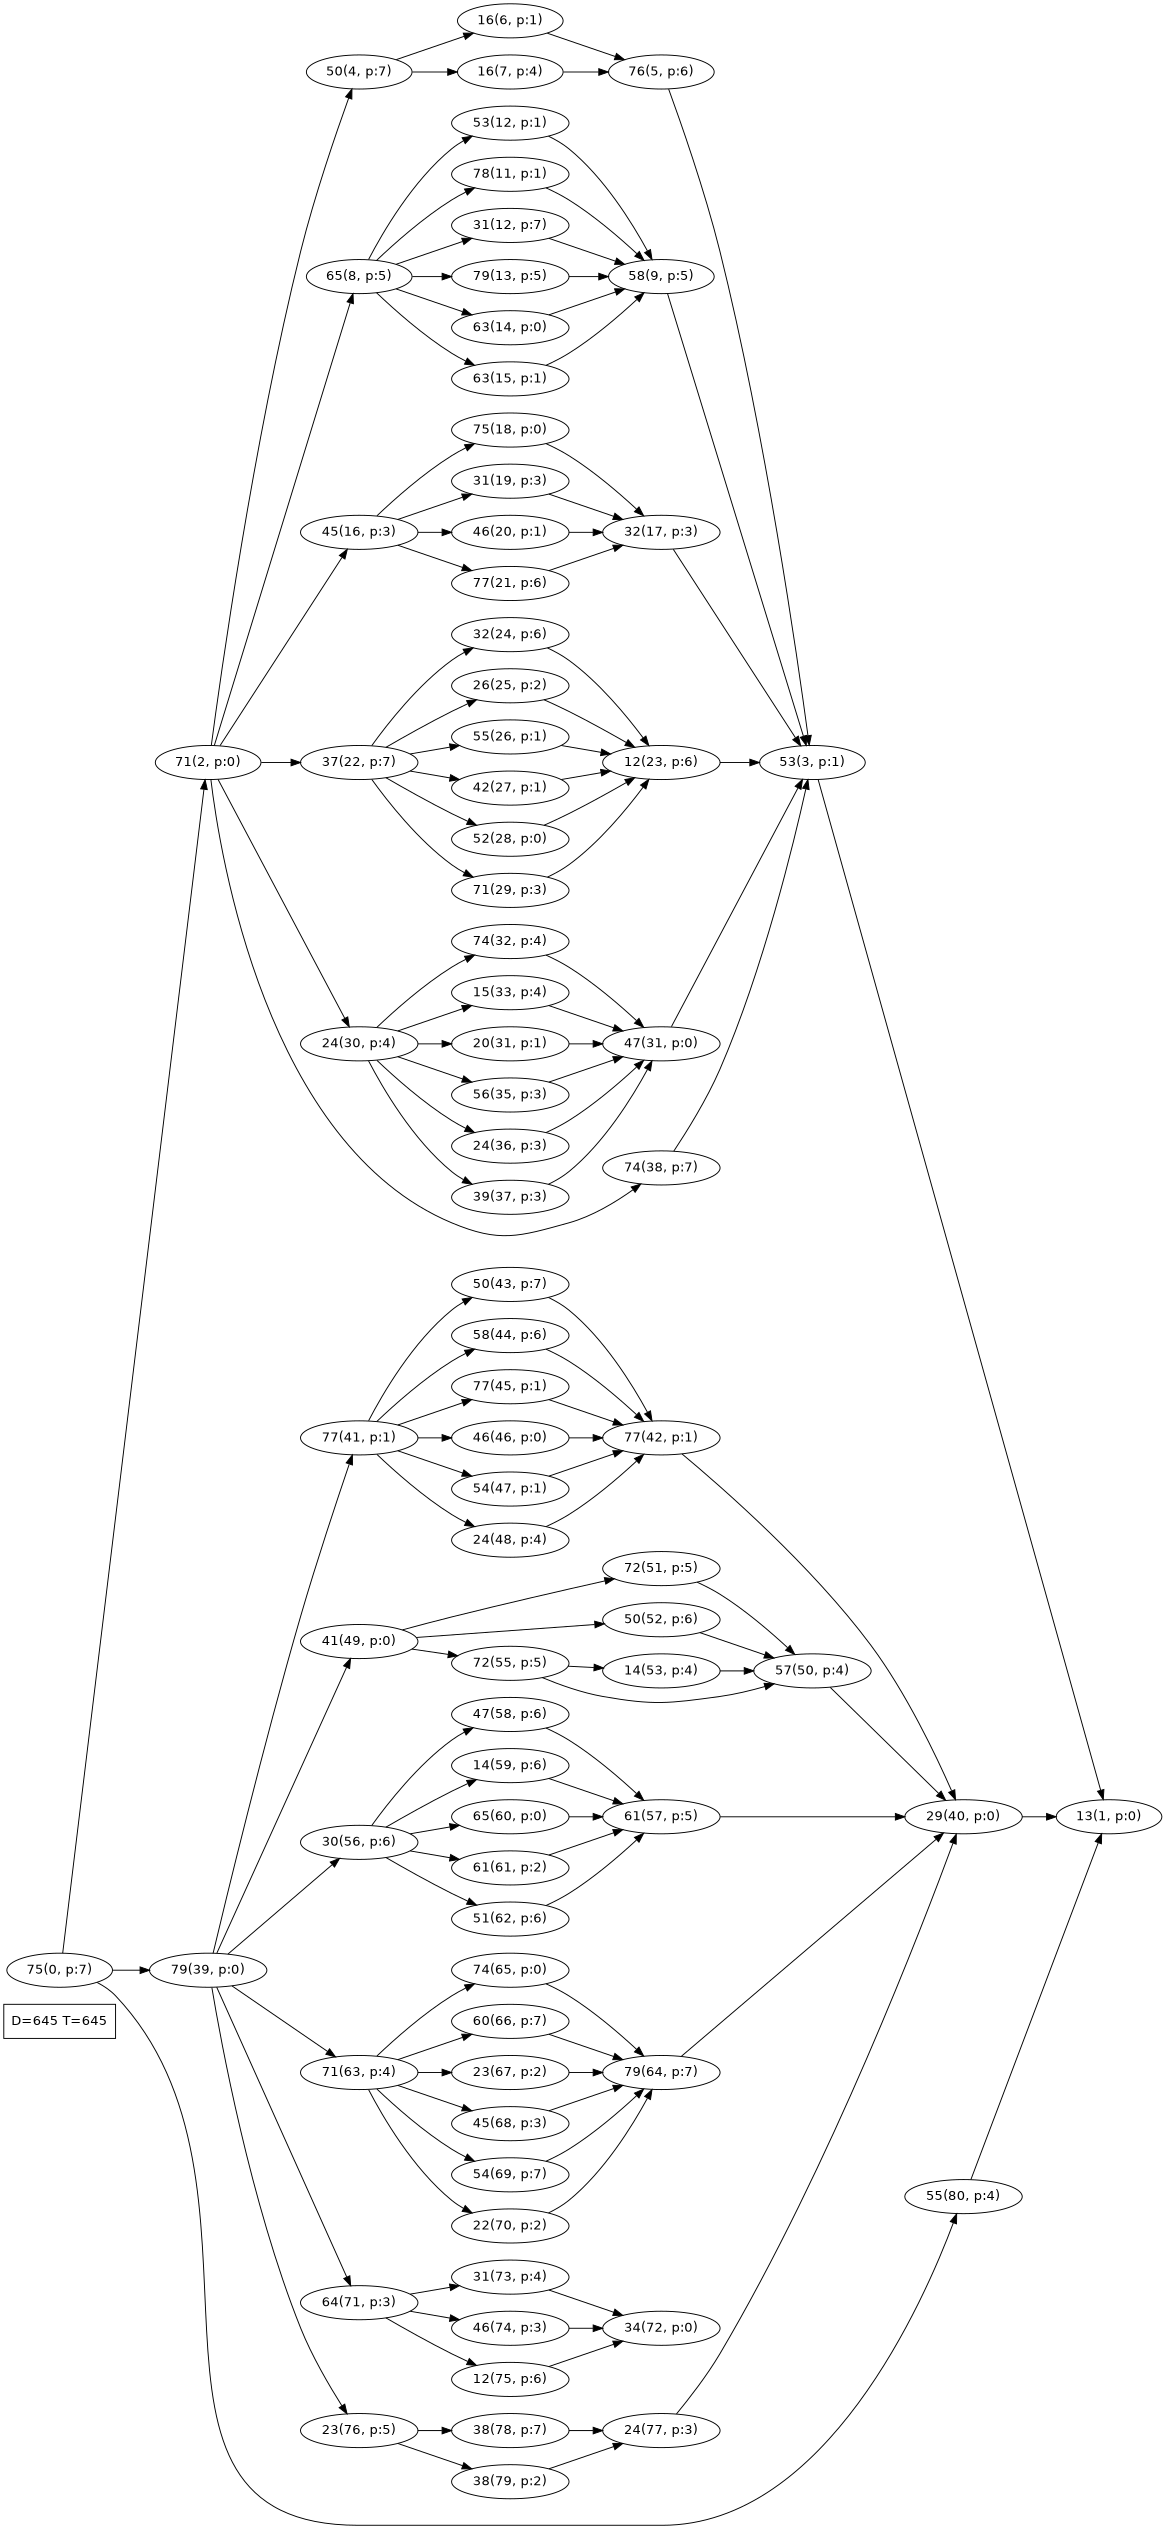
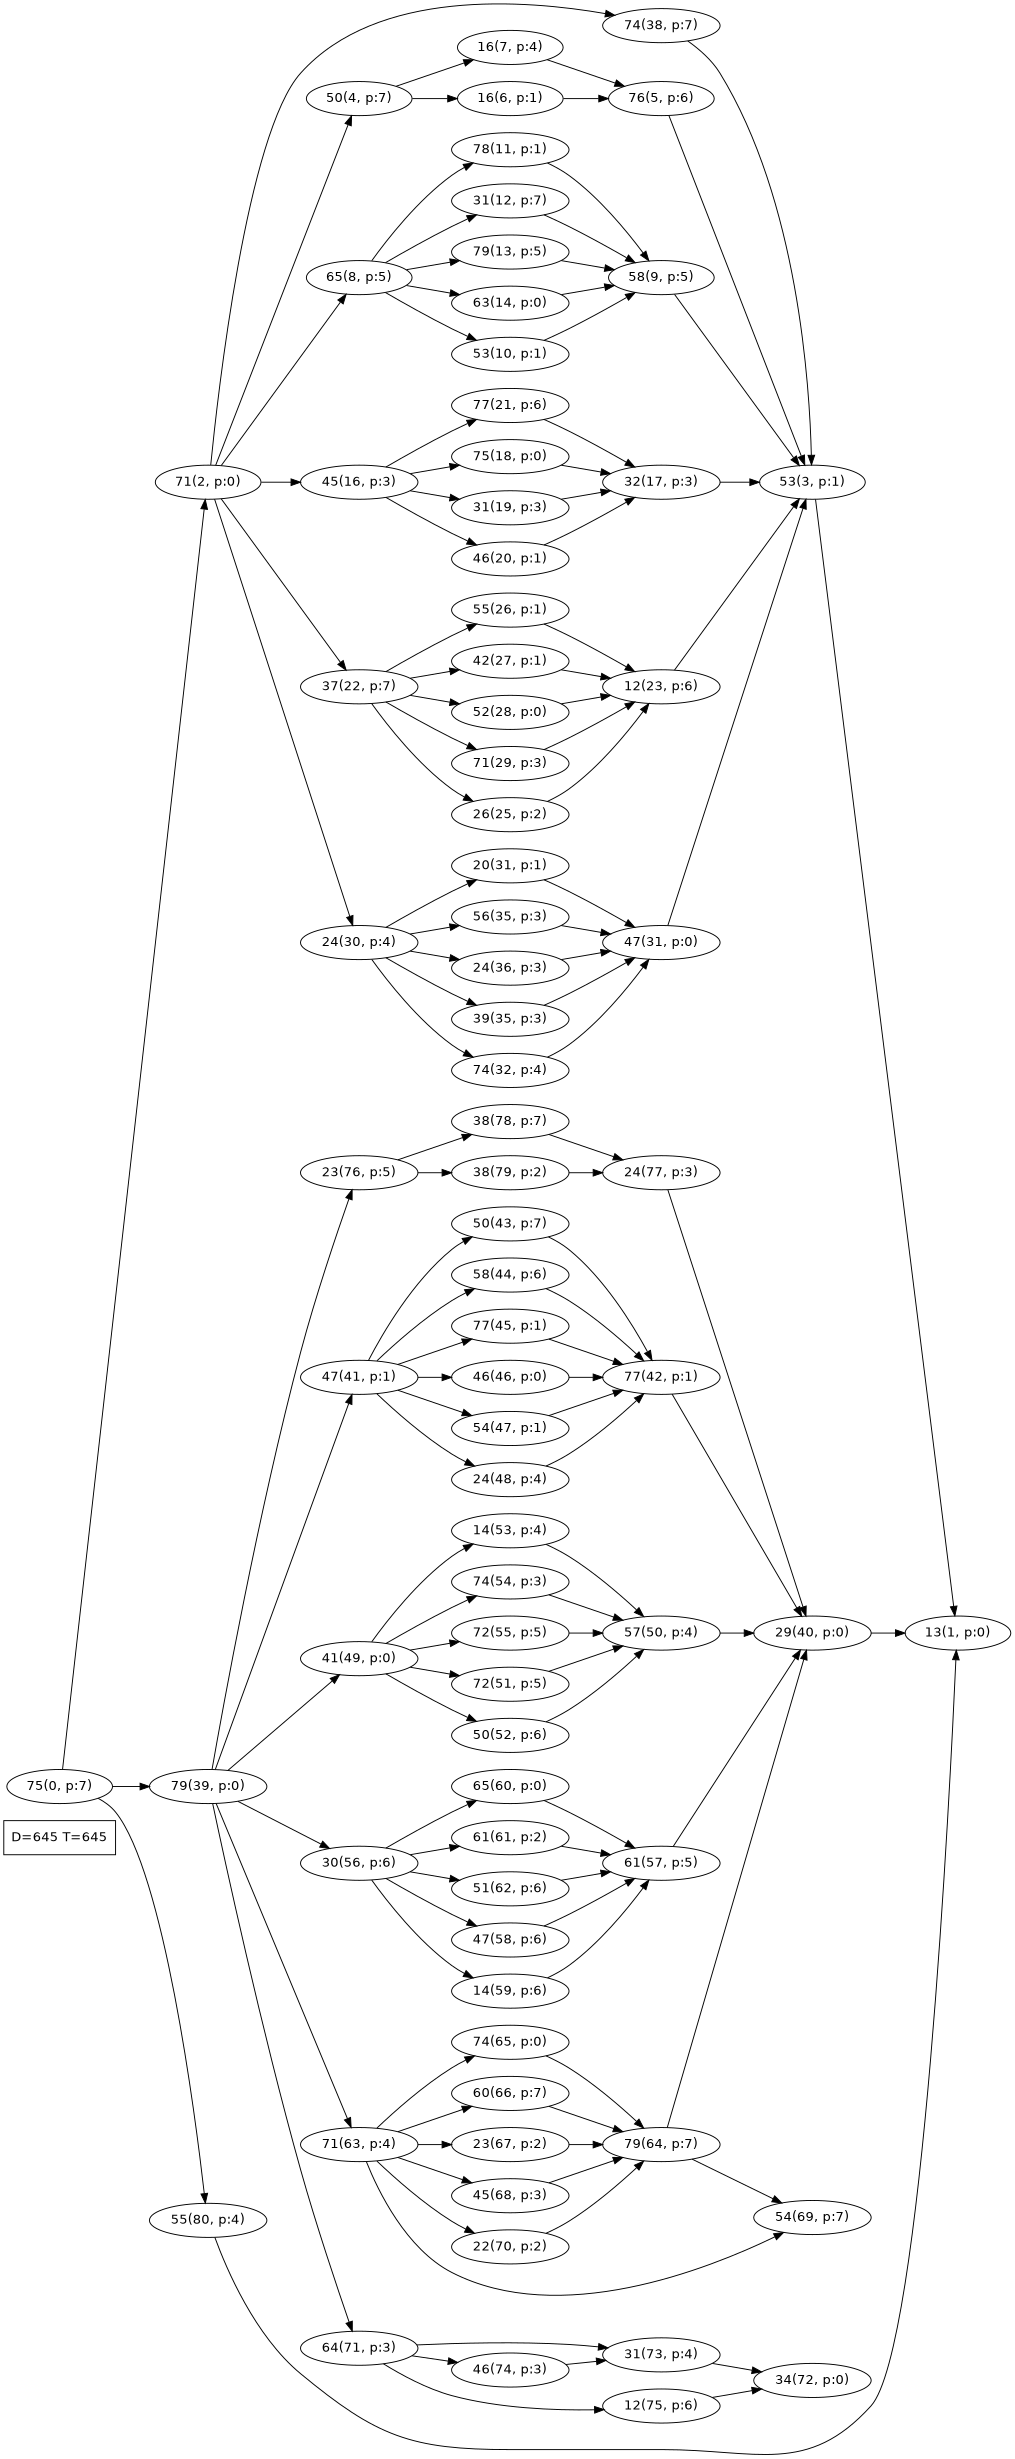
node "53(12, p:1)": label "53(12, p:1)" -> "53(10, p:1)"
node "63(15, p:1)": removed
node "32(24, p:6)": removed
node "15(33, p:4)": removed
node "39(37, p:3)": label "39(37, p:3)" -> "39(35, p:3)"
node "77(41, p:1)": label "77(41, p:1)" -> "47(41, p:1)"
node "74(54, p:3)": added
edge "72(55, p:5)" -> "14(53, p:4)": now "41(49, p:0)" -> "14(53, p:4)"
edge "54(69, p:7)" -> "79(64, p:7)": reversed
edge "46(74, p:3)" -> "34(72, p:0)": now "46(74, p:3)" -> "31(73, p:4)"
